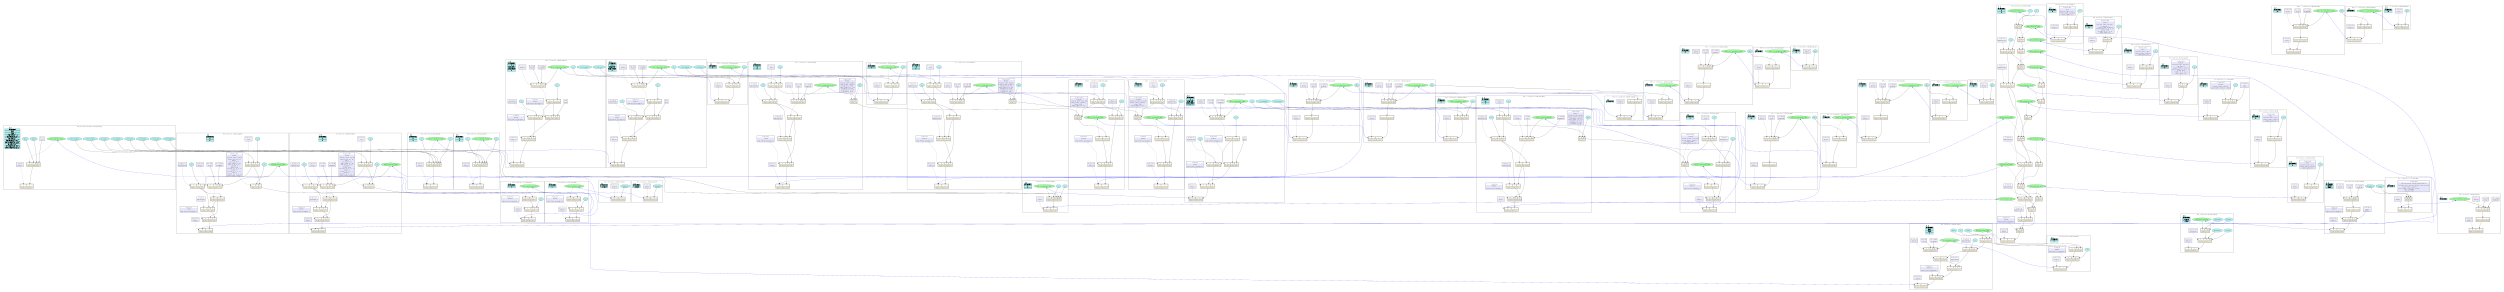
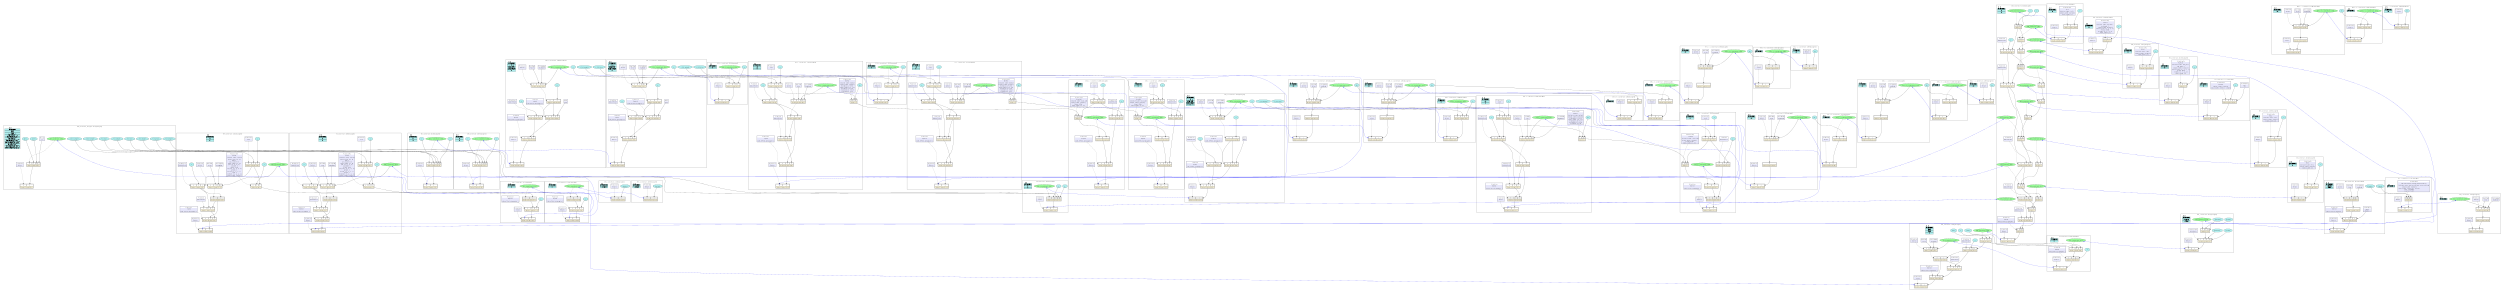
node "302_↓construct.1324": added
